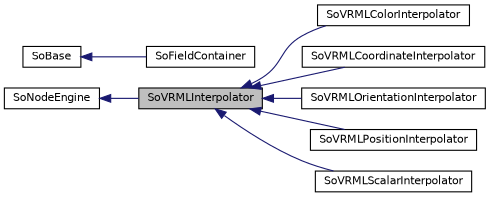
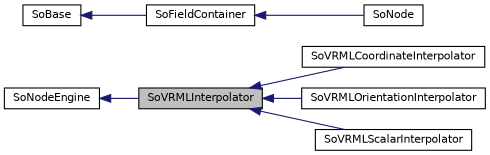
node "SoVRMLColorInterpolator": removed
node "SoNode": added
node "SoVRMLPositionInterpolator": removed
